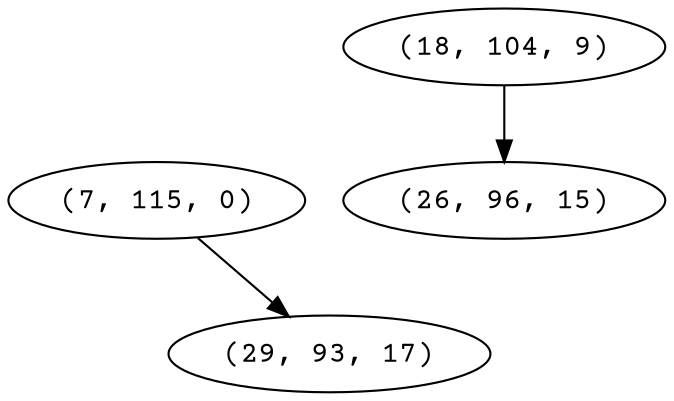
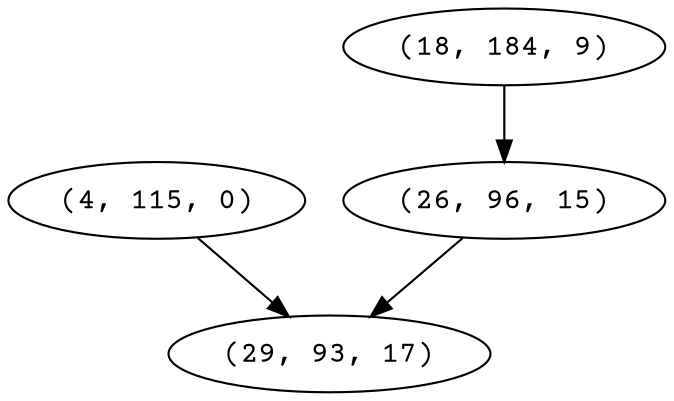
node "(18, 104, 9)": label "(18, 104, 9)" -> "(18, 184, 9)"
node "(7, 115, 0)": label "(7, 115, 0)" -> "(4, 115, 0)"
edge "(26, 96, 15)" -> "(29, 93, 17)": added
